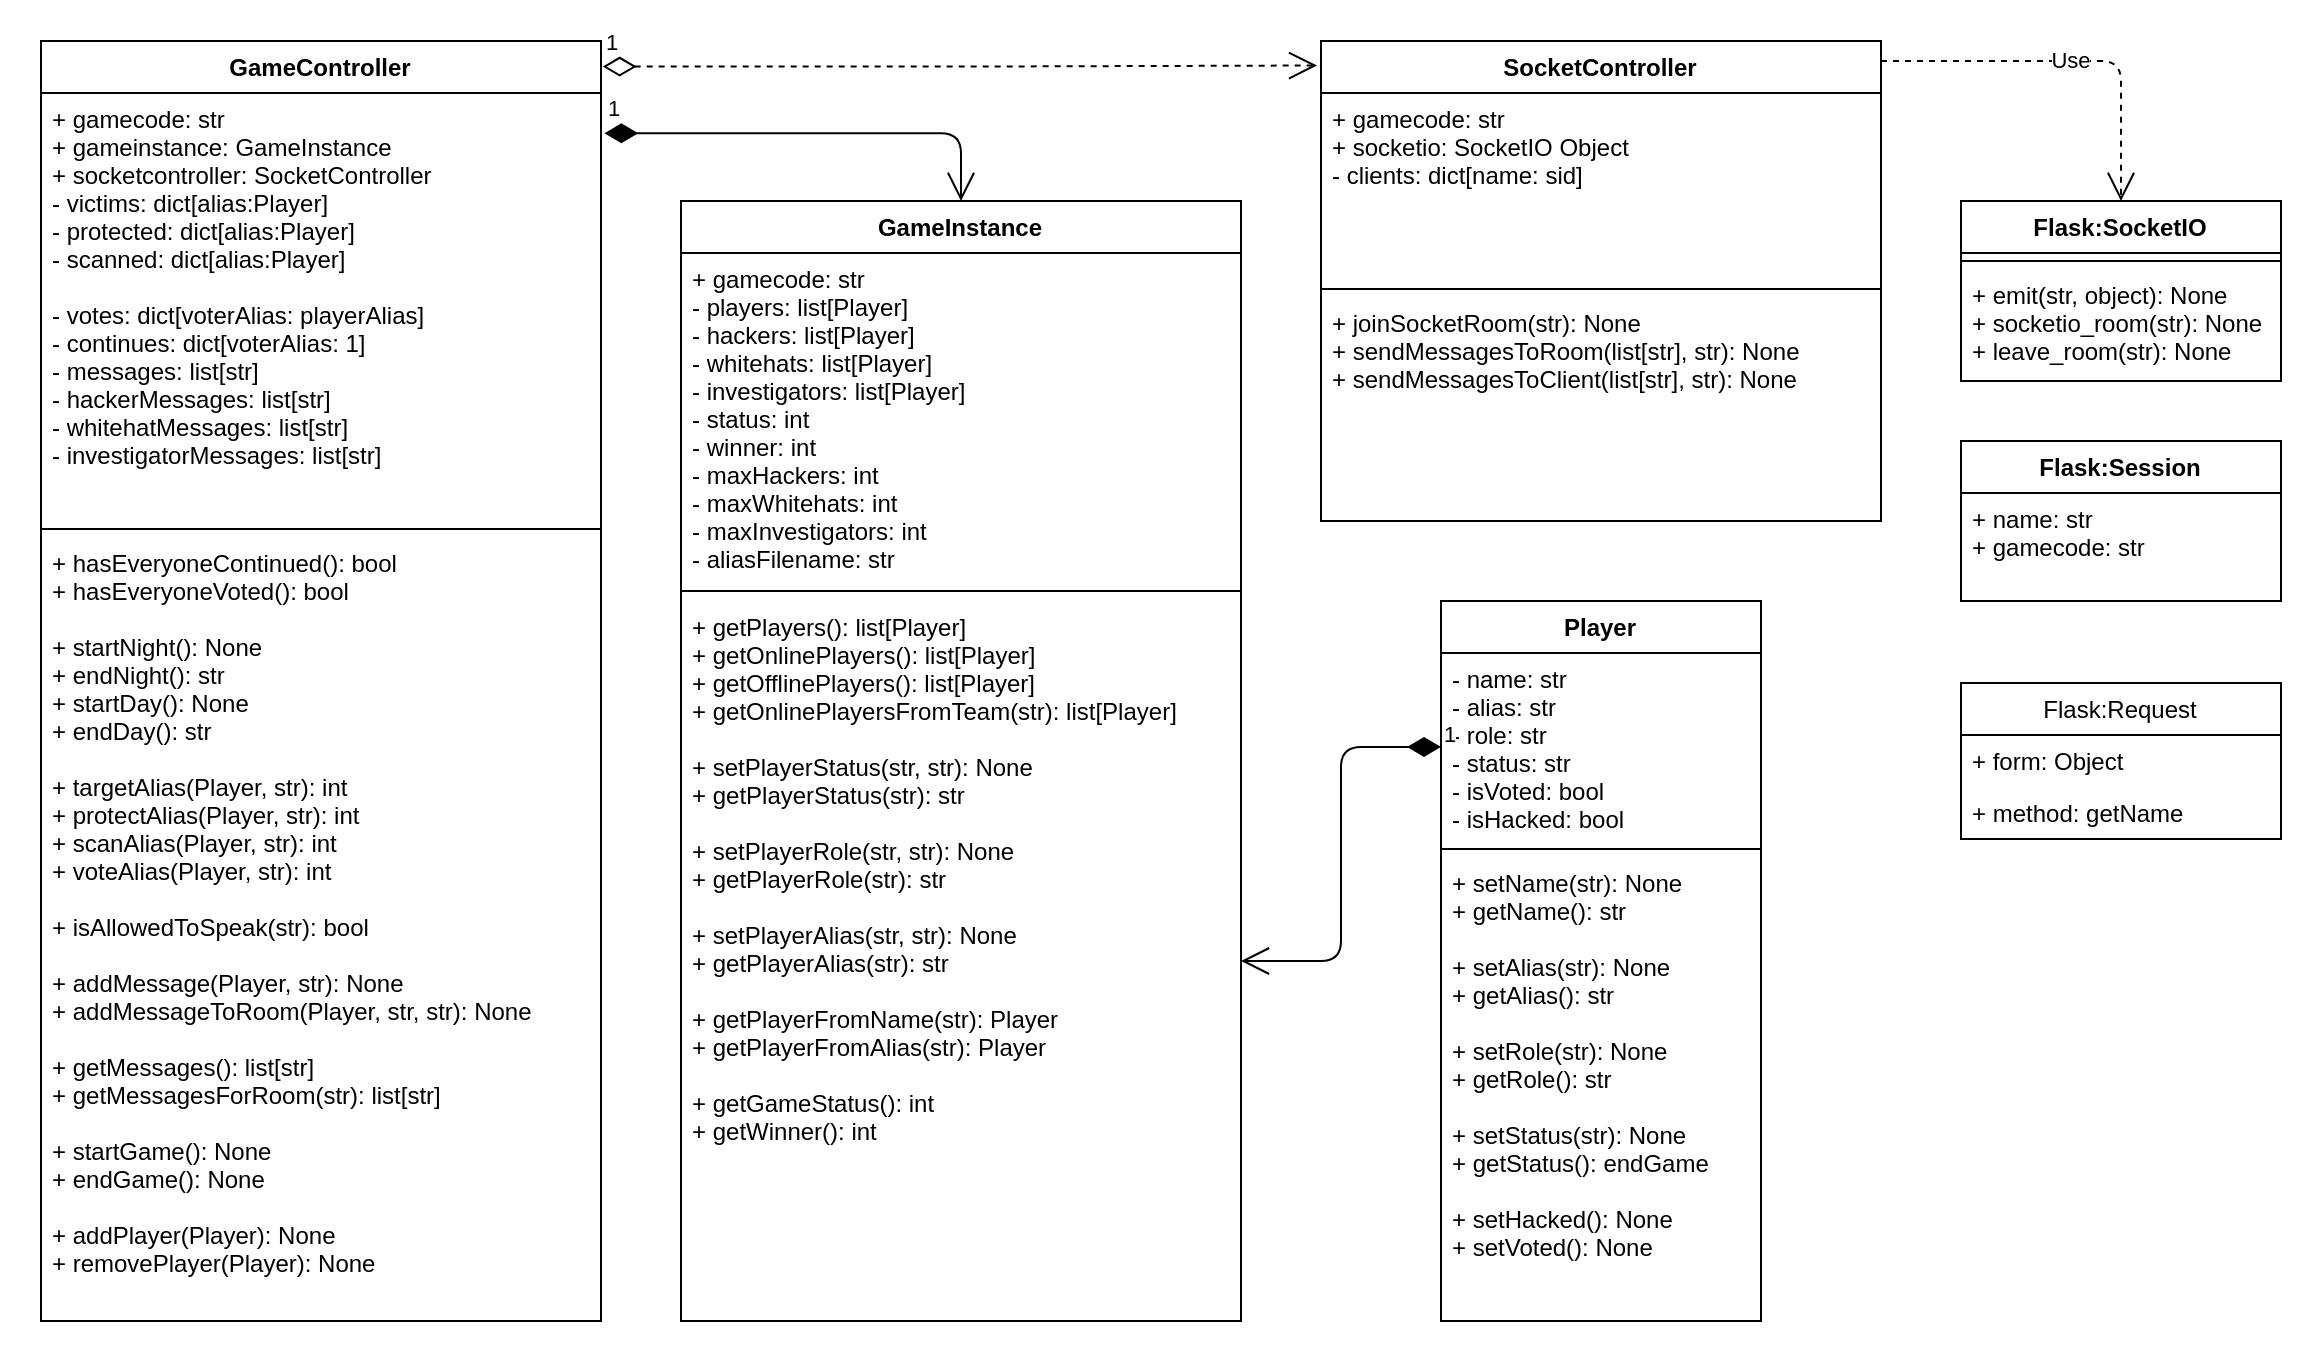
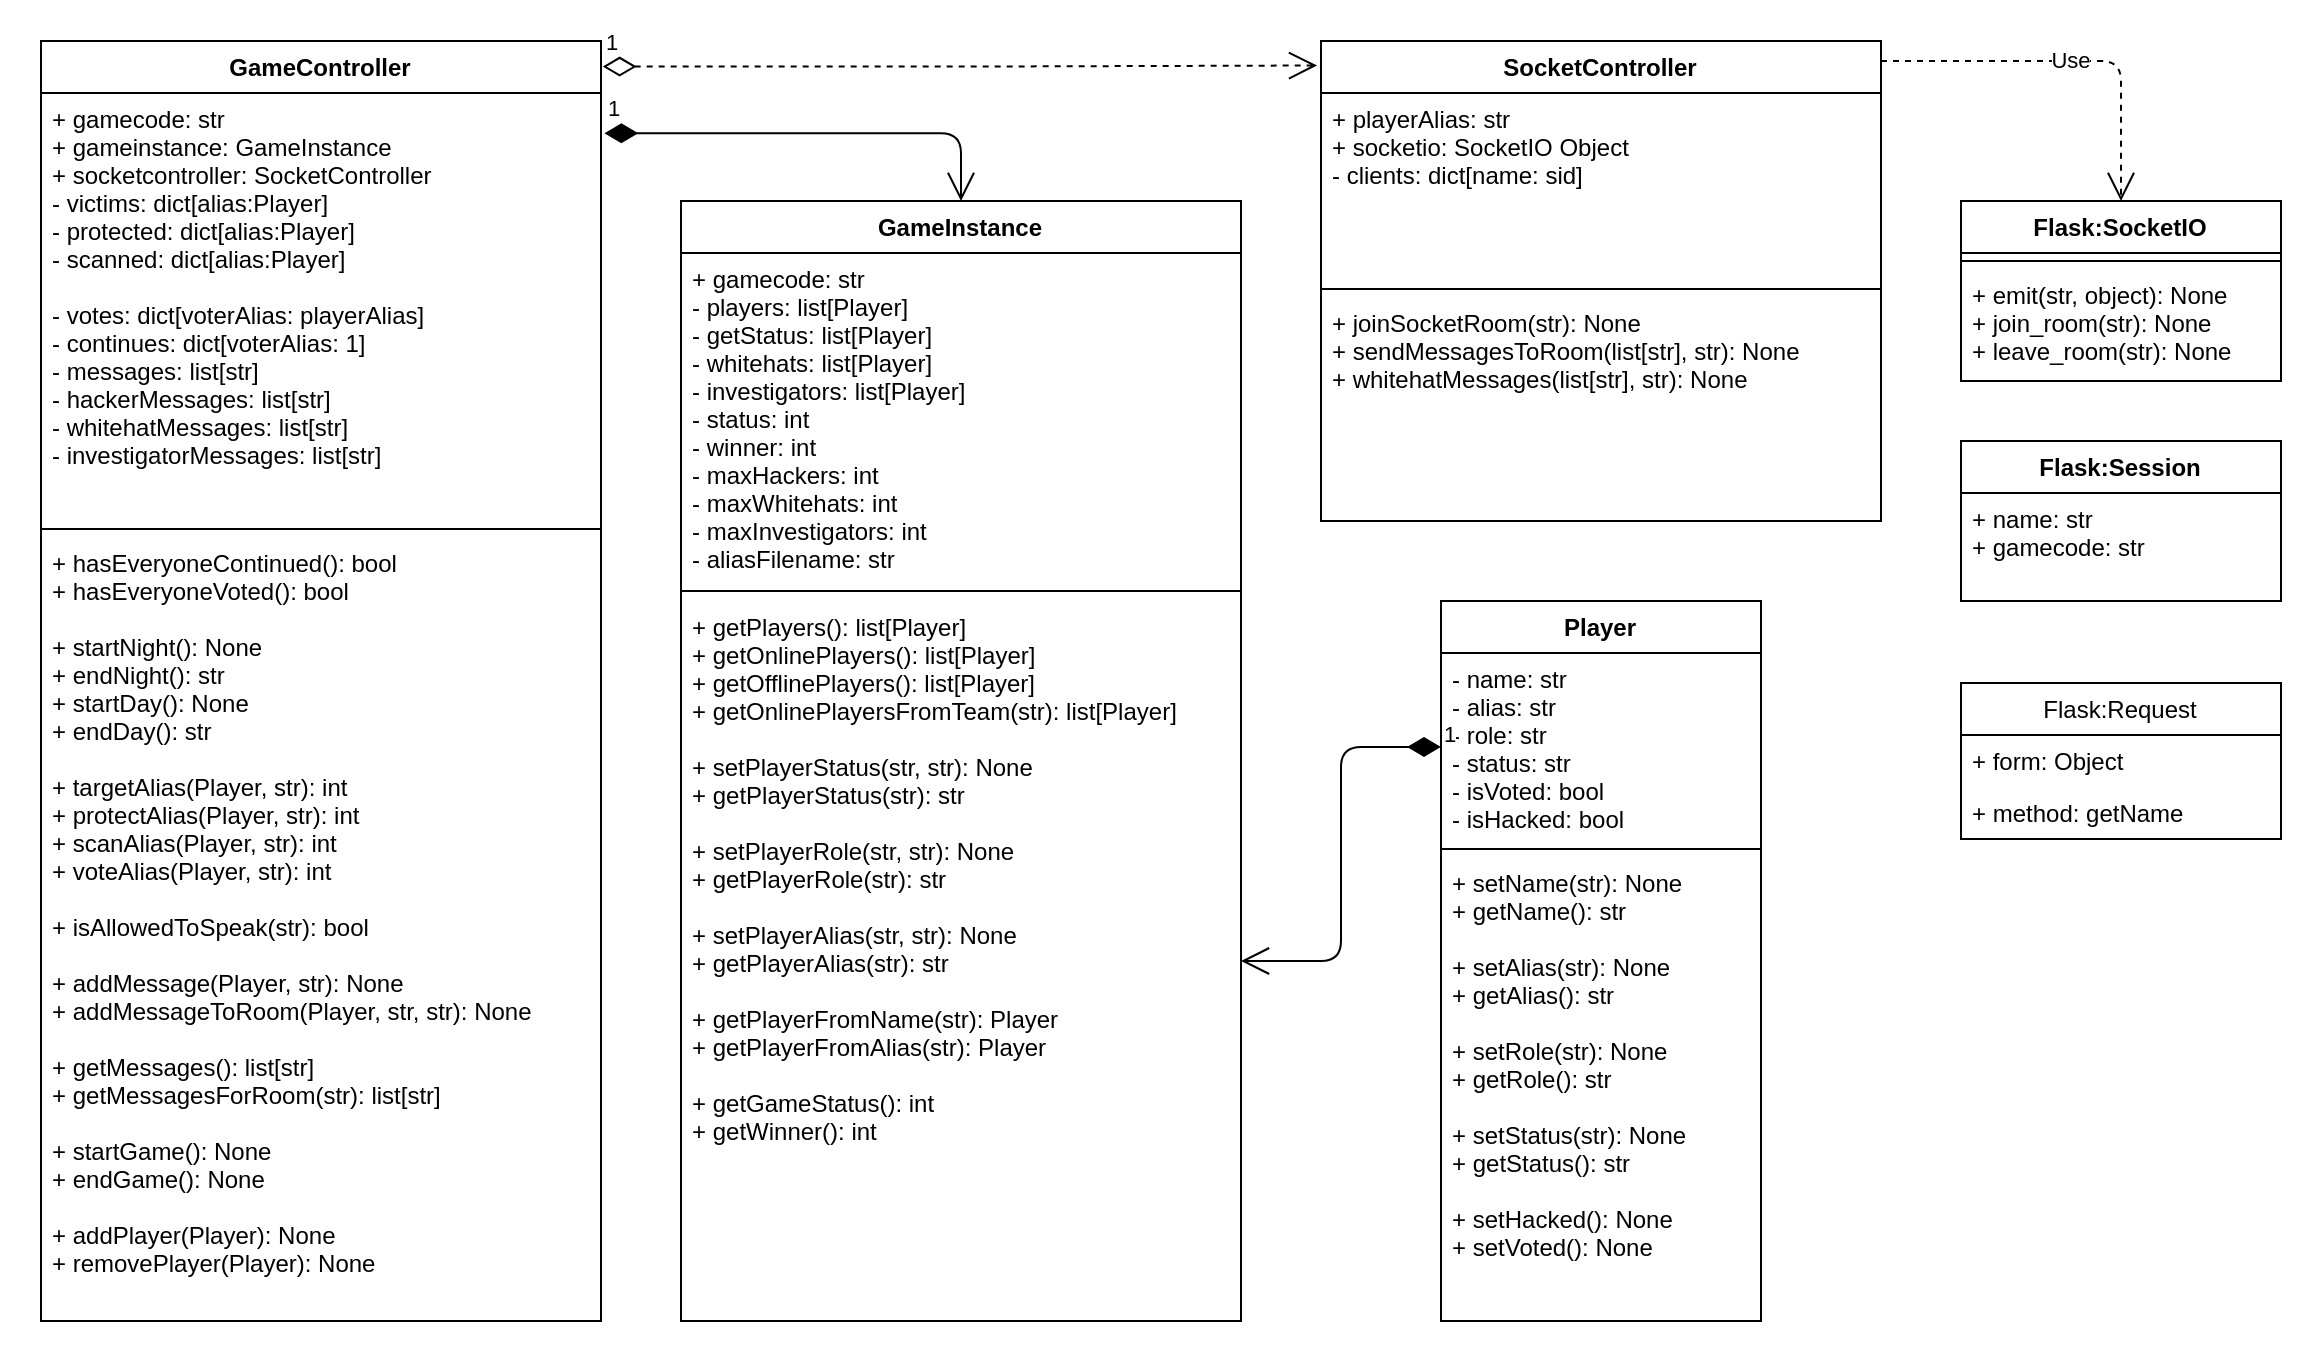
node "+ gamecode: str + socketio: SocketIO Object - clients: dict[name: sid]": label "+ gamecode: str + socketio: SocketIO Object - clients: dict[name: sid]" -> "+ playerAlias: str + socketio: SocketIO Object - clients: dict[name: sid]"
node "+ gamecode: str - players: list[Player] - hackers: list[Player] - whitehats: list[Player] - investigators: list[Player] - status: int - winner: int - maxHackers: int - maxWhitehats: int - maxInvestigators: int - aliasFilename: str": label "+ gamecode: str - players: list[Player] - hackers: list[Player] - whitehats: list[Player] - investigators: list[Player] - status: int - winner: int - maxHackers: int - maxWhitehats: int - maxInvestigators: int - aliasFilename: str" -> "+ gamecode: str - players: list[Player] - getStatus: list[Player] - whitehats: list[Player] - investigators: list[Player] - status: int - winner: int - maxHackers: int - maxWhitehats: int - maxInvestigators: int - aliasFilename: str"
node "+ emit(str, object): None + socketio_room(str): None + leave_room(str): None": label "+ emit(str, object): None + socketio_room(str): None + leave_room(str): None" -> "+ emit(str, object): None + join_room(str): None + leave_room(str): None"
node "+ joinSocketRoom(str): None + sendMessagesToRoom(list[str], str): None + sendMessagesToClient(list[str], str): None": label "+ joinSocketRoom(str): None + sendMessagesToRoom(list[str], str): None + sendMessagesToClient(list[str], str): None" -> "+ joinSocketRoom(str): None + sendMessagesToRoom(list[str], str): None + whitehatMessages(list[str], str): None"
node "+ setName(str): None + getName(): str + setAlias(str): None + getAlias(): str + setRole(str): None + getRole(): str + setStatus(str): None + getStatus(): endGame + setHacked(): None + setVoted(): None": label "+ setName(str): None + getName(): str + setAlias(str): None + getAlias(): str + setRole(str): None + getRole(): str + setStatus(str): None + getStatus(): endGame + setHacked(): None + setVoted(): None" -> "+ setName(str): None + getName(): str + setAlias(str): None + getAlias(): str + setRole(str): None + getRole(): str + setStatus(str): None + getStatus(): str + setHacked(): None + setVoted(): None"
